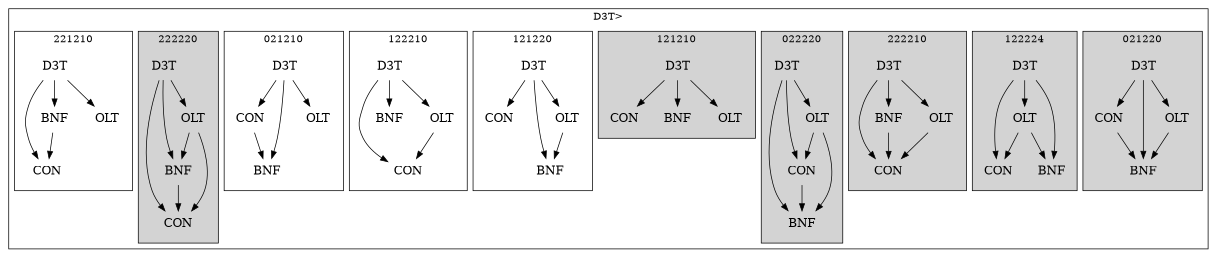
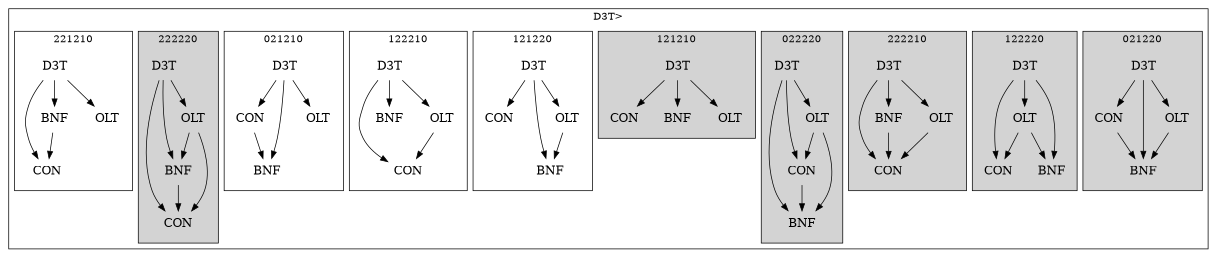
cluster "122224": label "122224" -> "122220"
